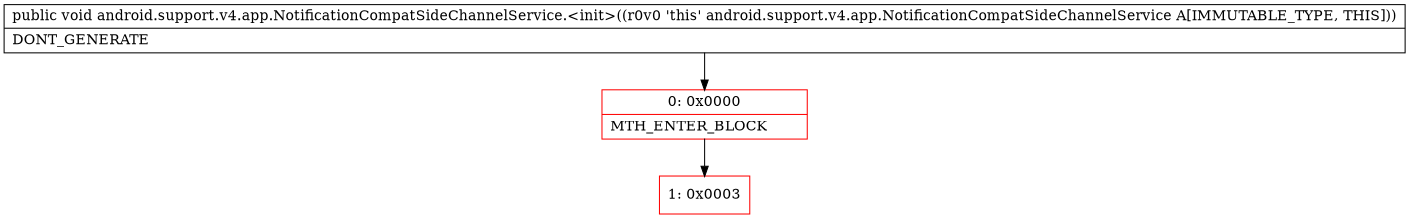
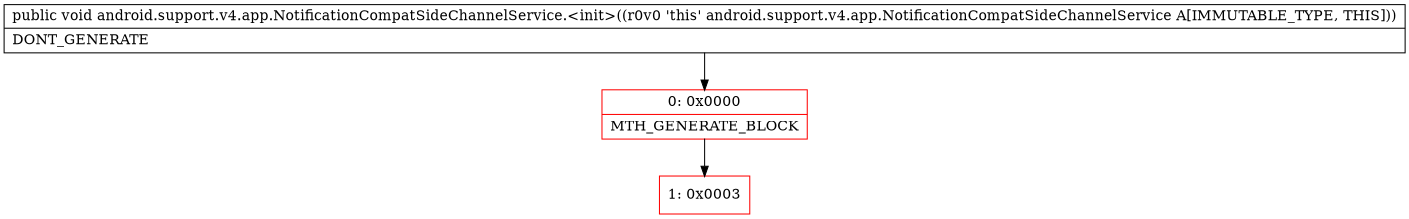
node "0: 0x0000": text "MTH_ENTER_BLOCK" -> "MTH_GENERATE_BLOCK"
